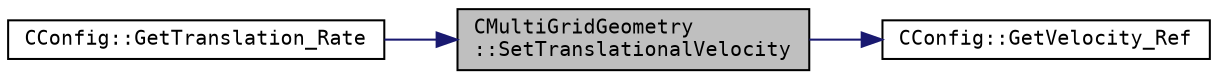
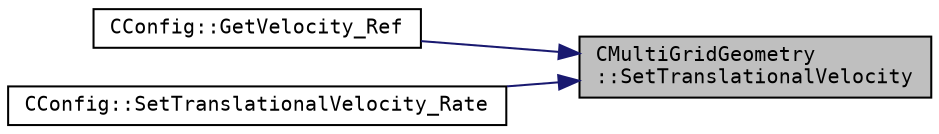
node "CConfig::GetTranslation_Rate": label "CConfig::GetTranslation_Rate" -> "CConfig::SetTranslationalVelocity_Rate"
edge "CMultiGridGeometry ::SetTranslationalVelocity" -> "CConfig::GetVelocity_Ref": reversed
